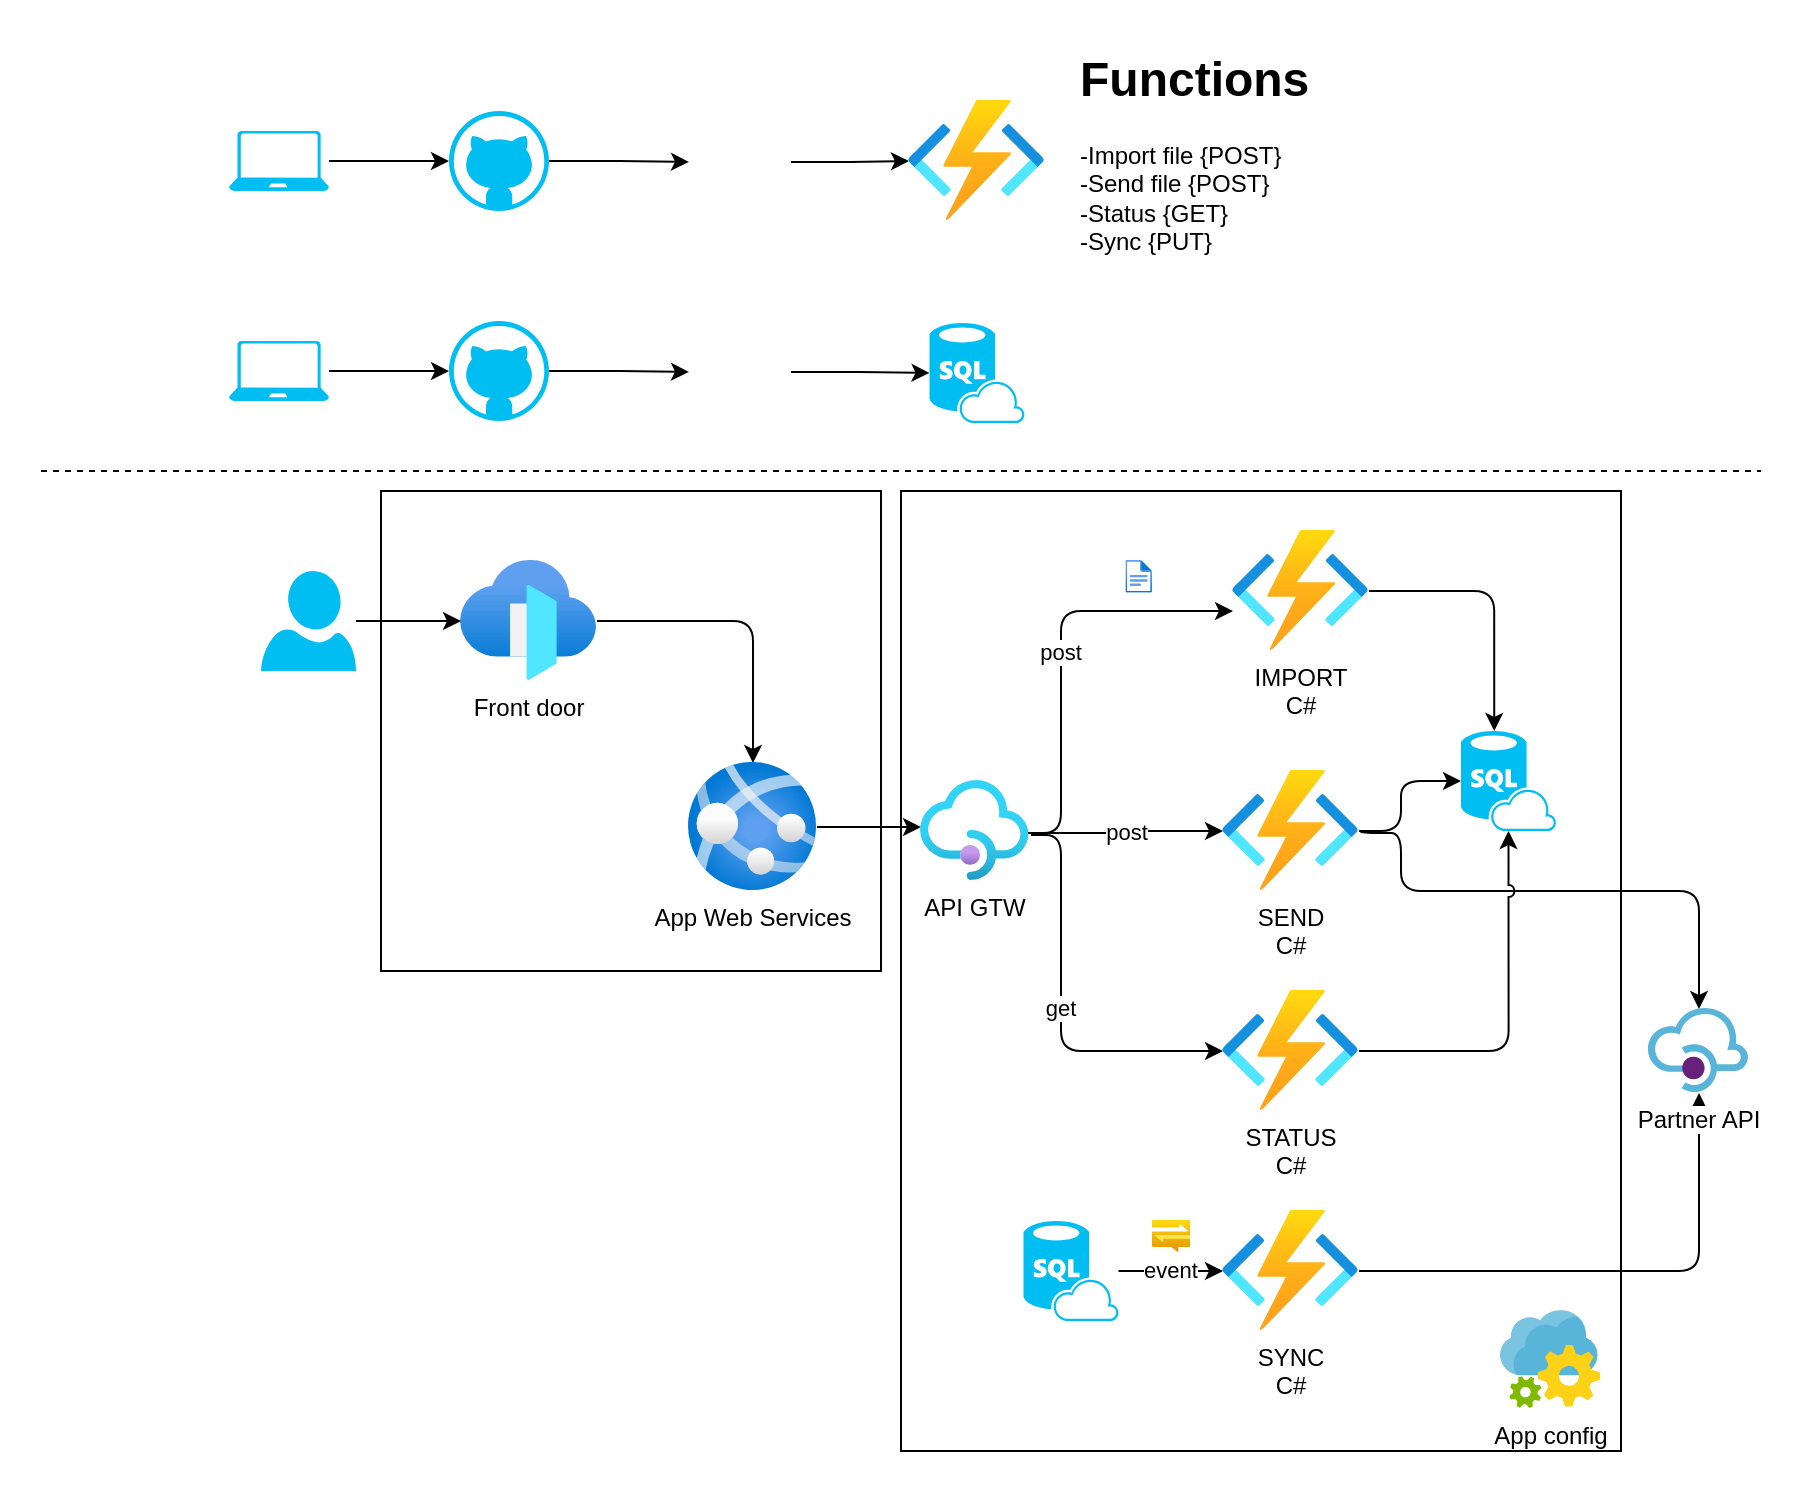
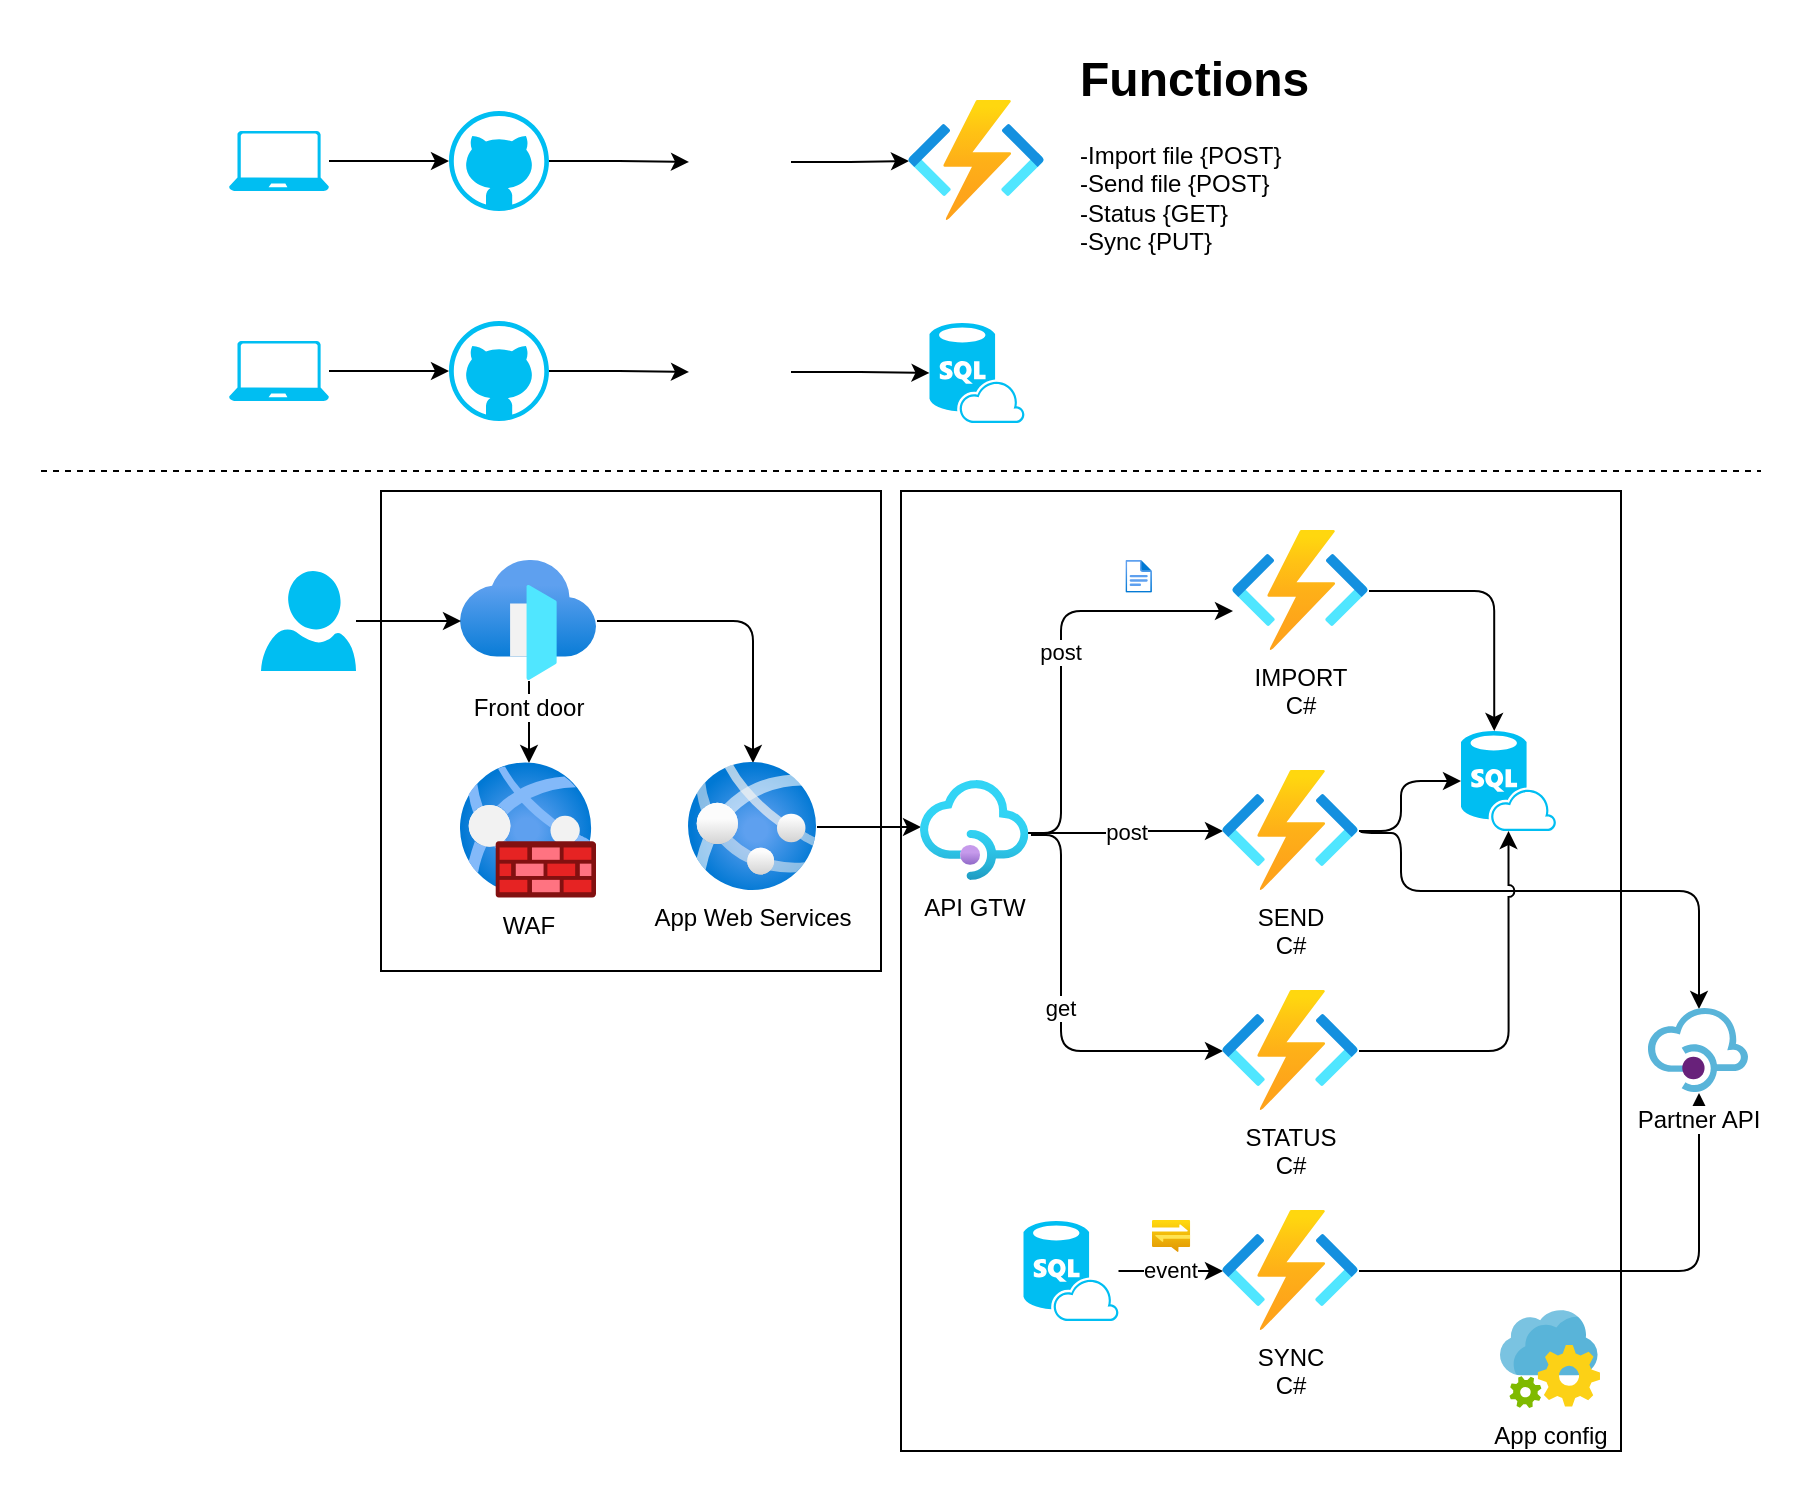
edge "Front door" -> "WAF": added
node "WAF": added
